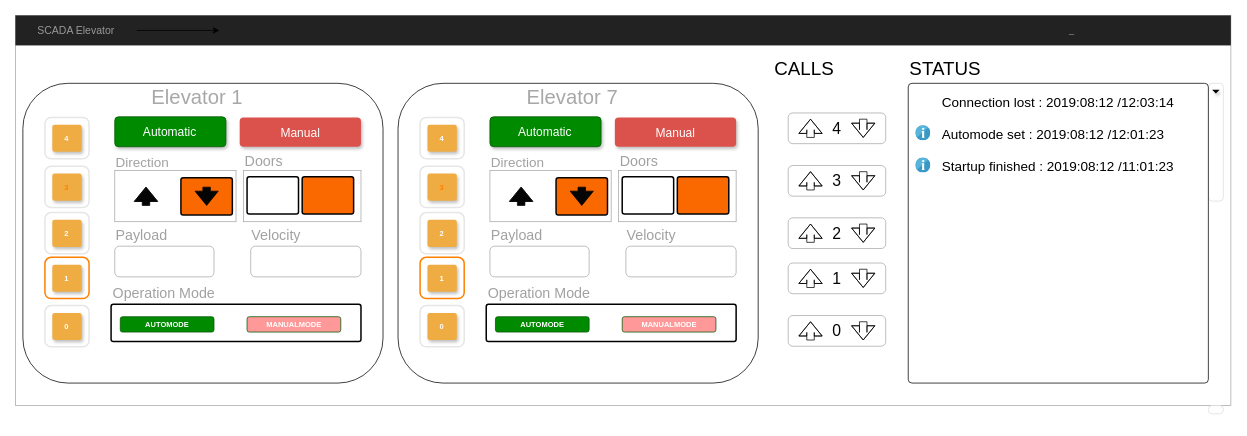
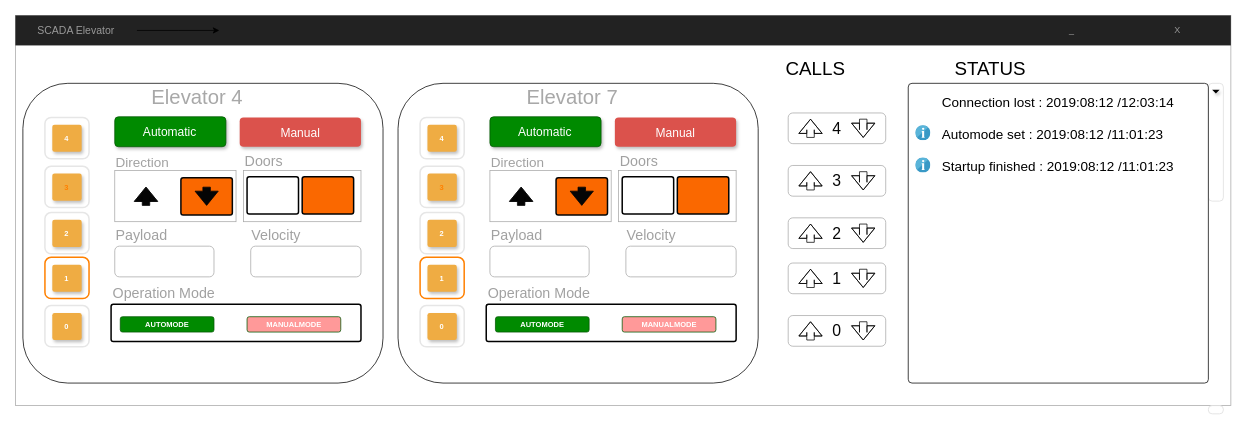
node "X": added
node "CALLS": moved (818, 68) -> (829, 68)
node "STATUS": moved (953, 68) -> (998, 68)
node "Elevator 1": label "Elevator 1" -> "Elevator 4"
node "Connection lost : 2019:08:12 /12:03:14 Automode set : 2019:08:12 /12:01:23 Startup finished : 2019:08:12 /11:01:23": label "Connection lost : 2019:08:12 /12:03:14 Automode set : 2019:08:12 /12:01:23 Startup finished : 2019:08:12 /11:01:23" -> "Connection lost : 2019:08:12 /12:03:14 Automode set : 2019:08:12 /11:01:23 Startup finished : 2019:08:12 /11:01:23"
